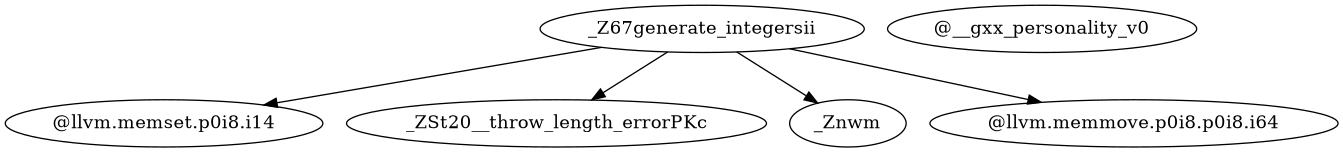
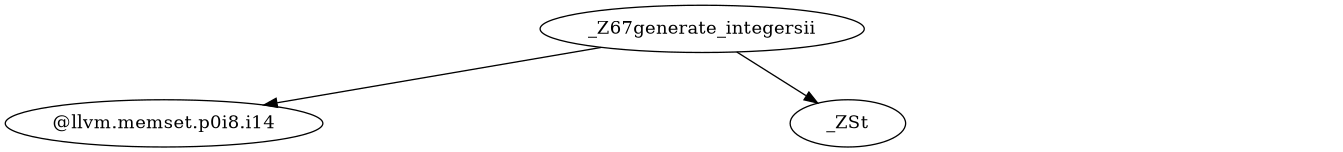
node "@__gxx_personality_v0": removed
node "_ZSt20__throw_length_errorPKc": removed
node "_Znwm": label "_Znwm" -> "_ZSt"
node "@llvm.memmove.p0i8.p0i8.i64": removed
